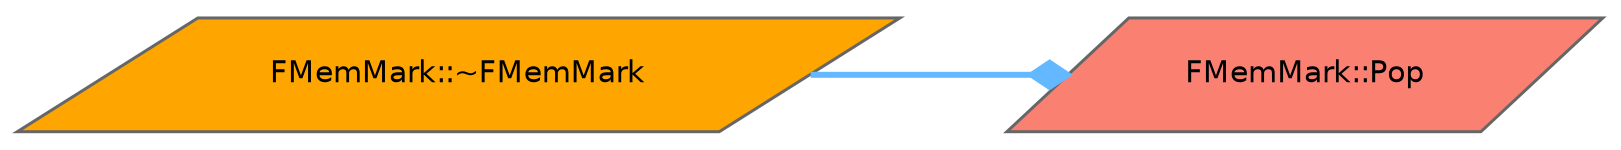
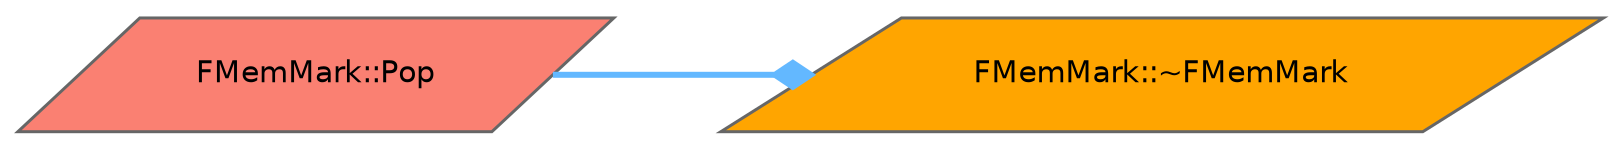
edge "FMemMark::~FMemMark" -> "FMemMark::Pop": reversed
